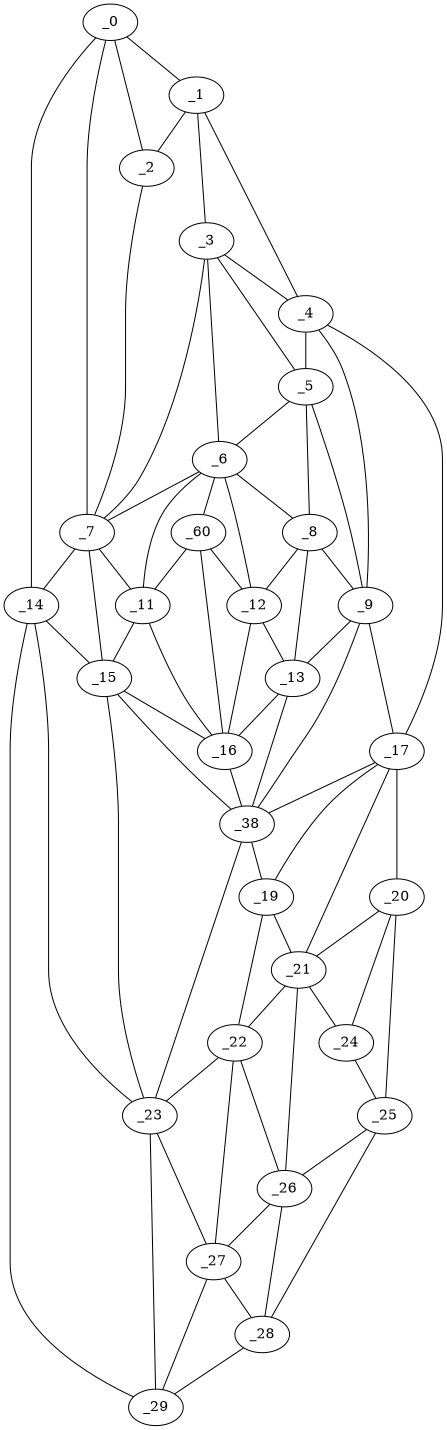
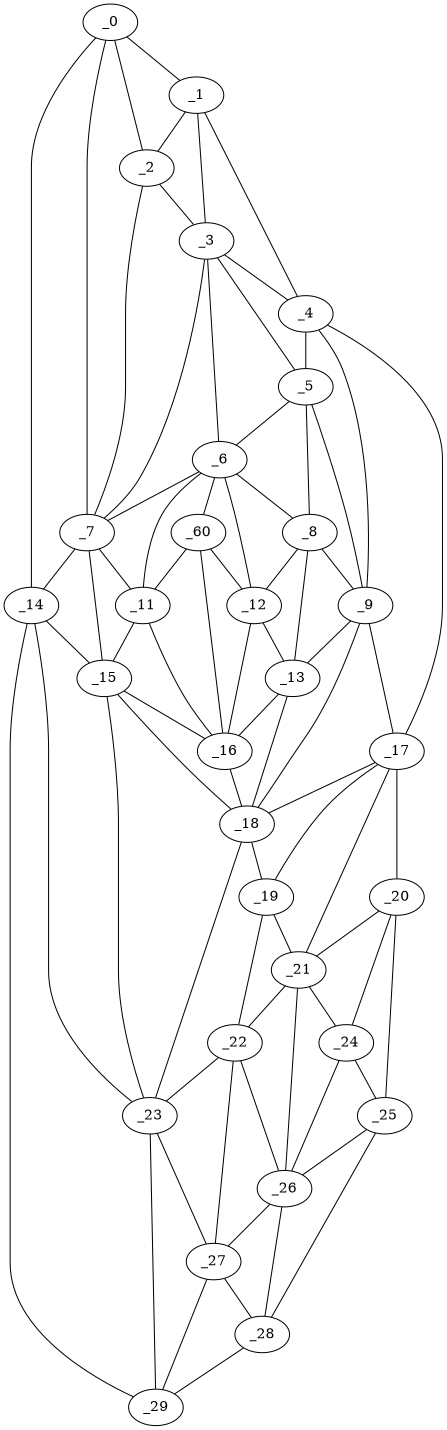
edge "_2" -- "_3": added
node "_38": label "_38" -> "_18"
edge "_24" -- "_26": added
